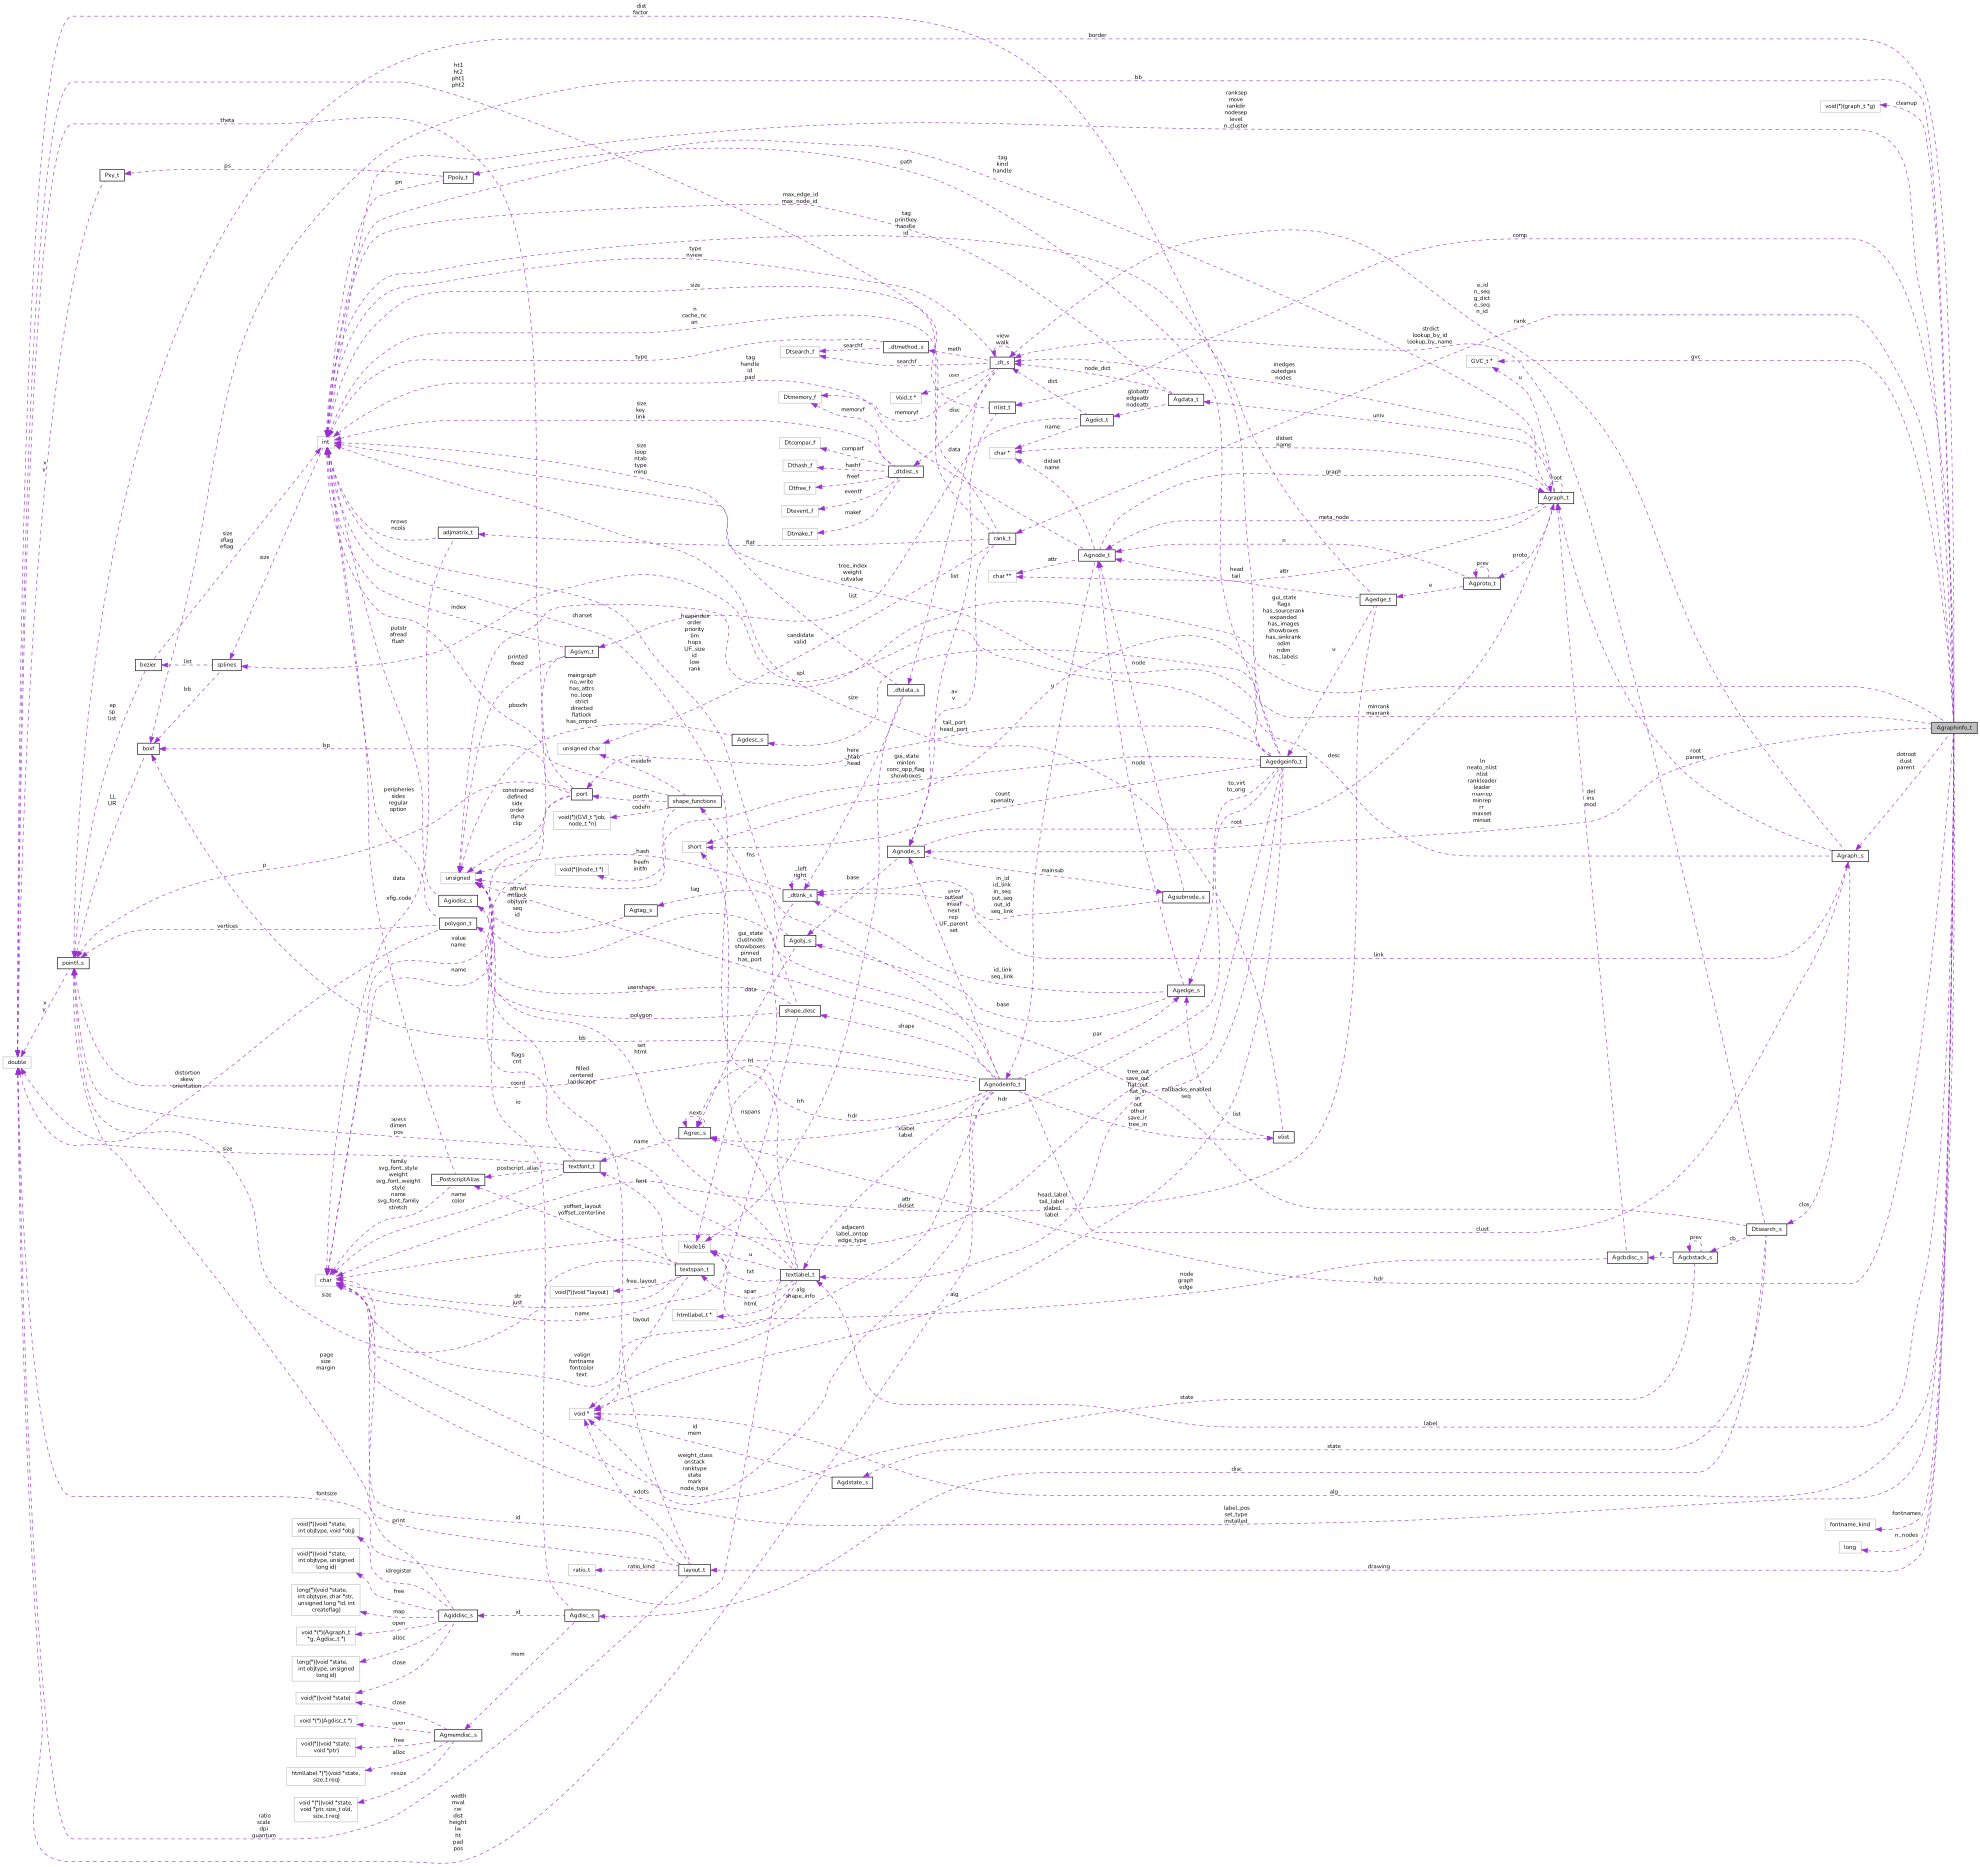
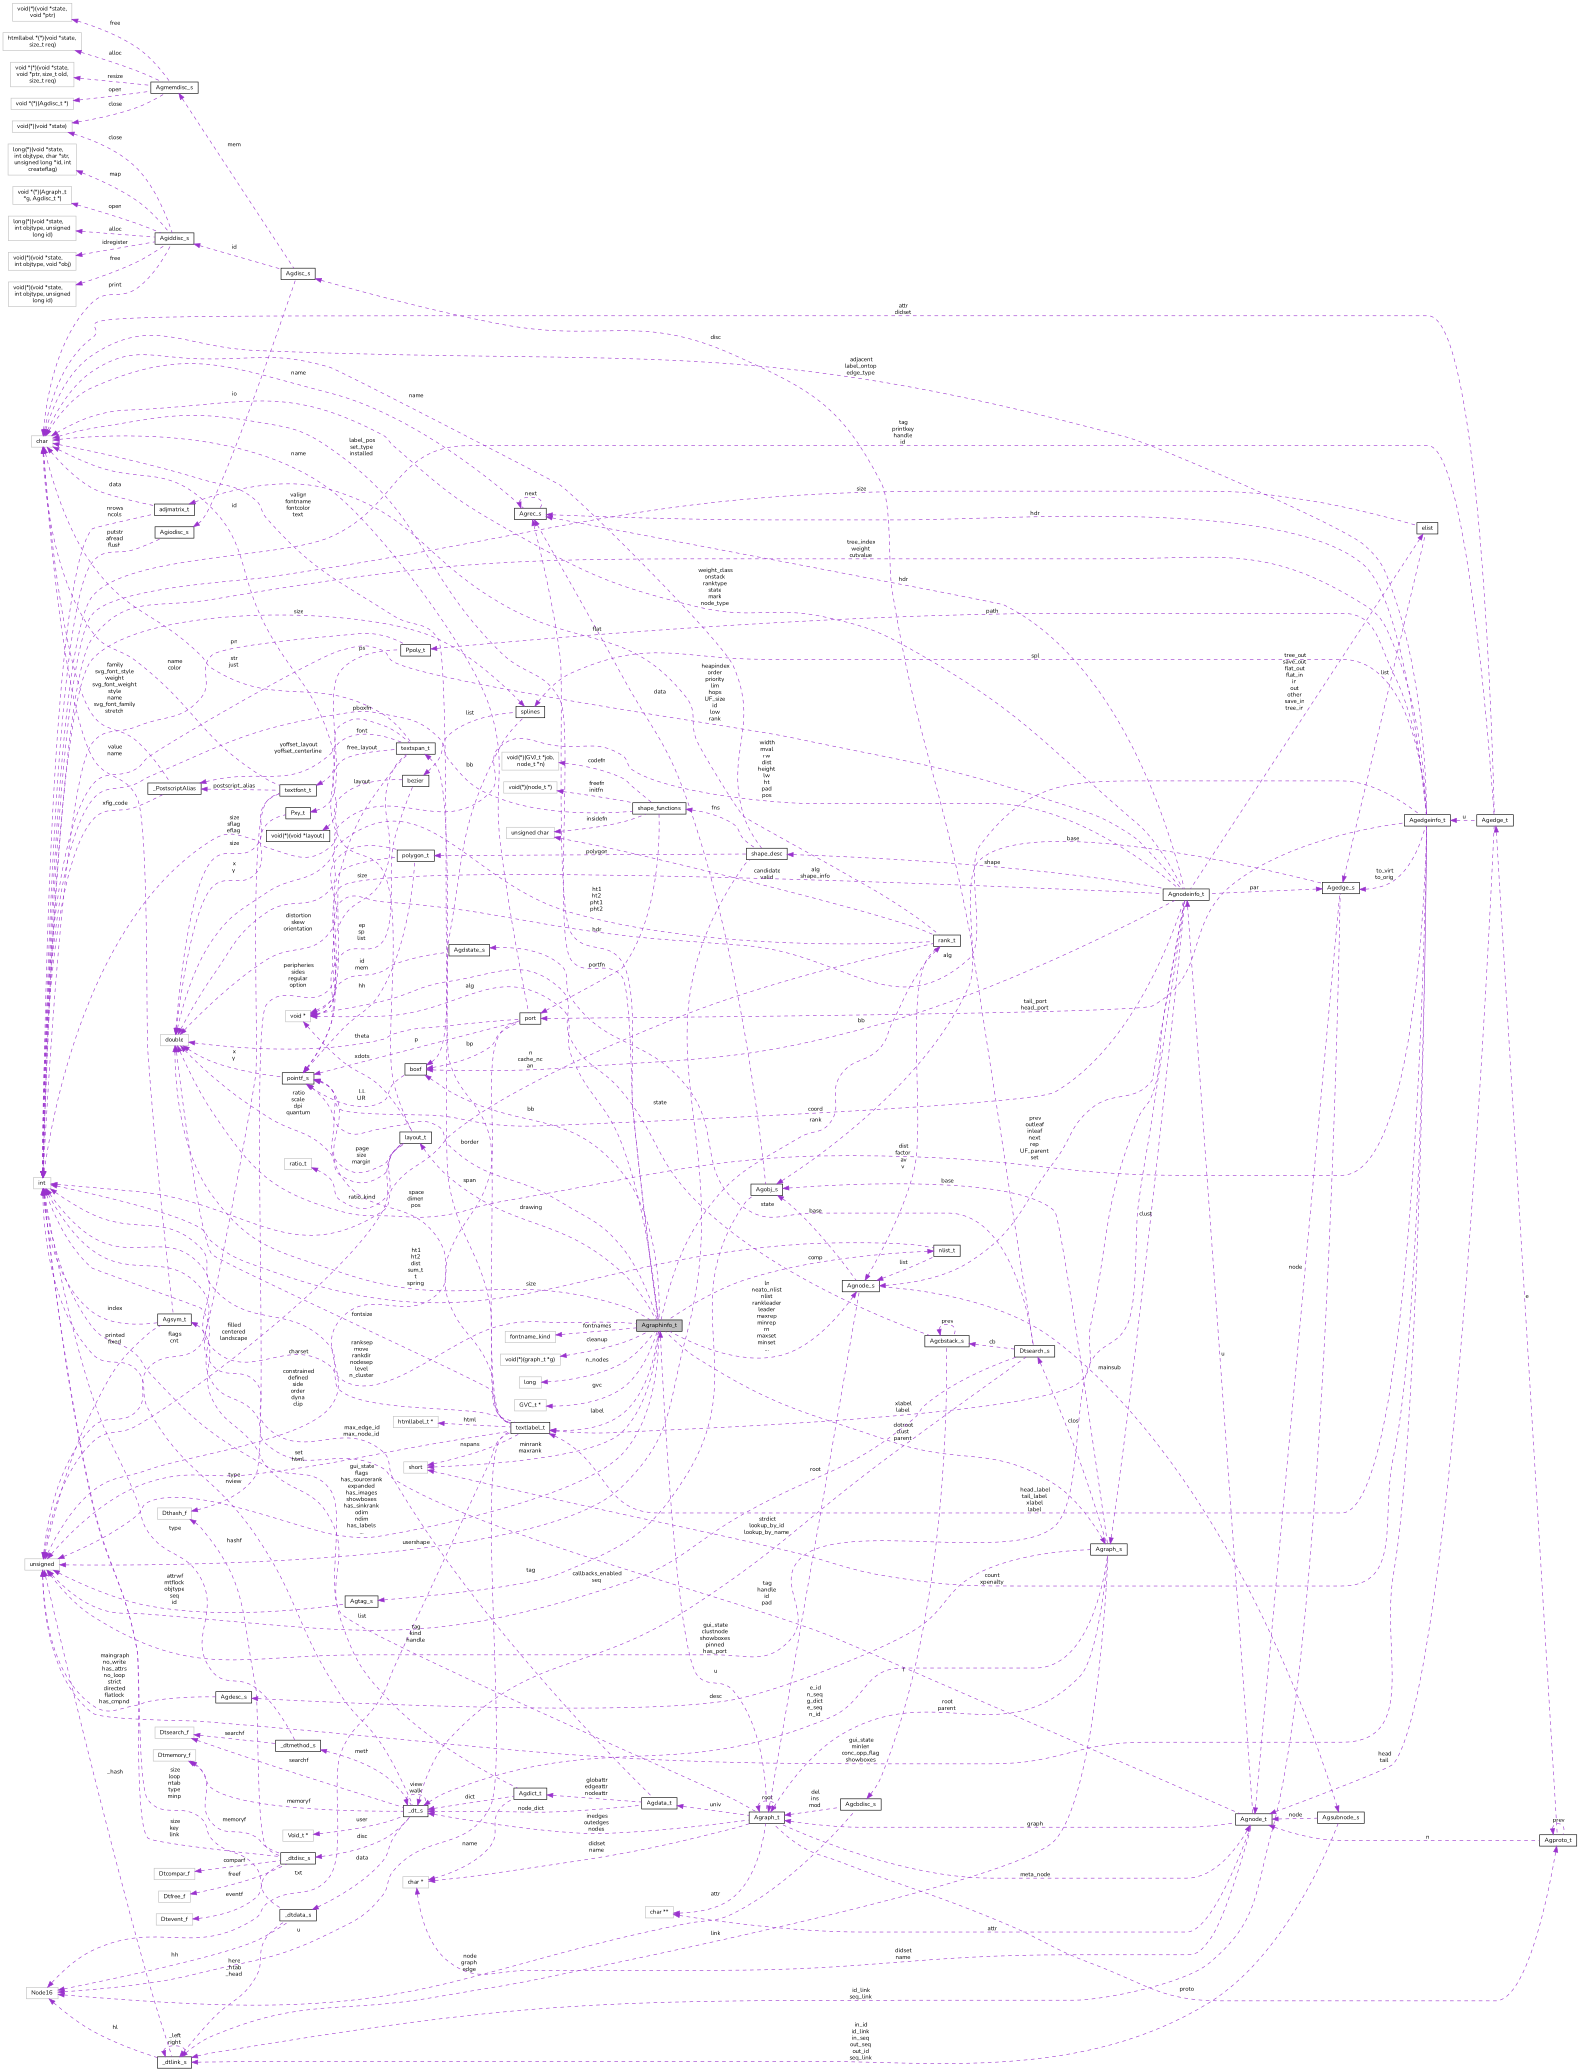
edge "Agraph_t" -> "GVC_t *": now "Agraph_t" -> "Agraphinfo_t"
node "Dtmake_f": removed
edge "polygon_t" -> "int": now "polygon_t" -> "Dthash_f"
edge "polygon_t" -> "pointf_s": label " vertices" -> " hh"
edge "Agrec_s" -> "textfont_t": now "Agrec_s" -> "char"
edge "Agraph_s" -> "Agobj_s": added, label "base"
edge "Agraphinfo_t" -> "double": added, label "ht1 ht2 dist sum_t t spring"
node "void(*)(void *layout)": color grey75 -> black
